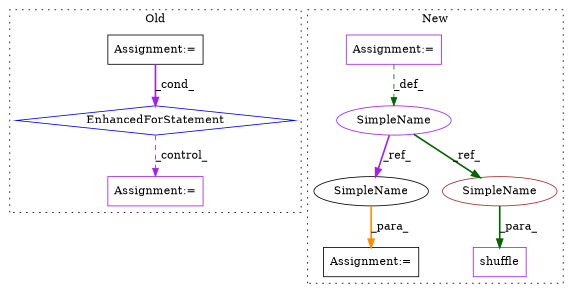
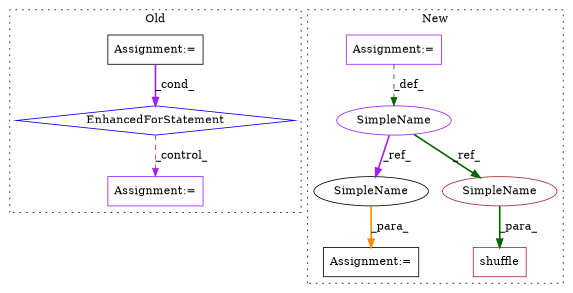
node "shuffle": color purple -> brown
